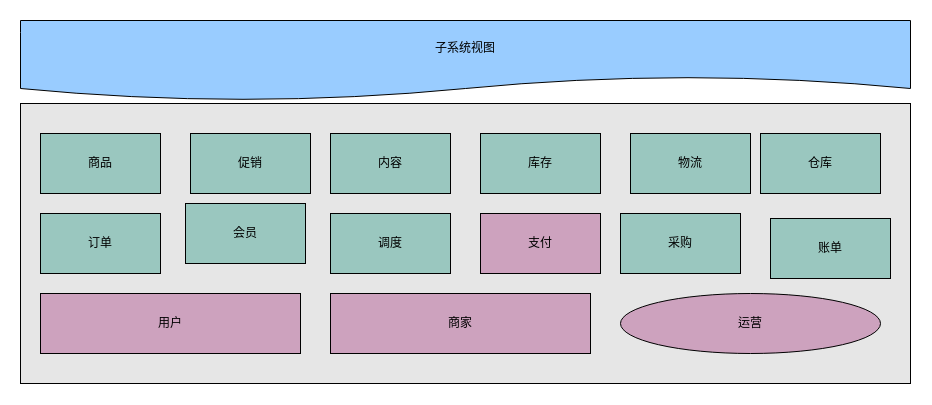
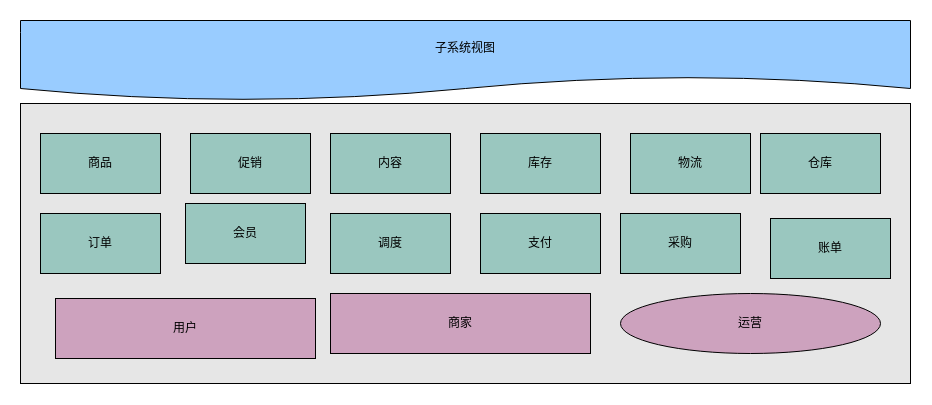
node "支付": fillcolor #cda2be -> #9ac7bf
node "用户": moved (171, 324) -> (186, 329)
